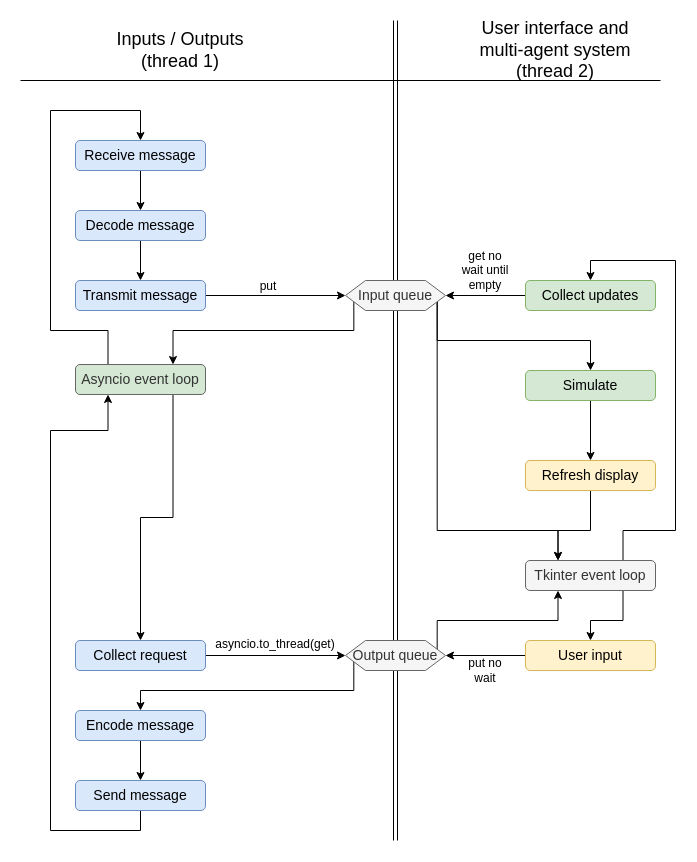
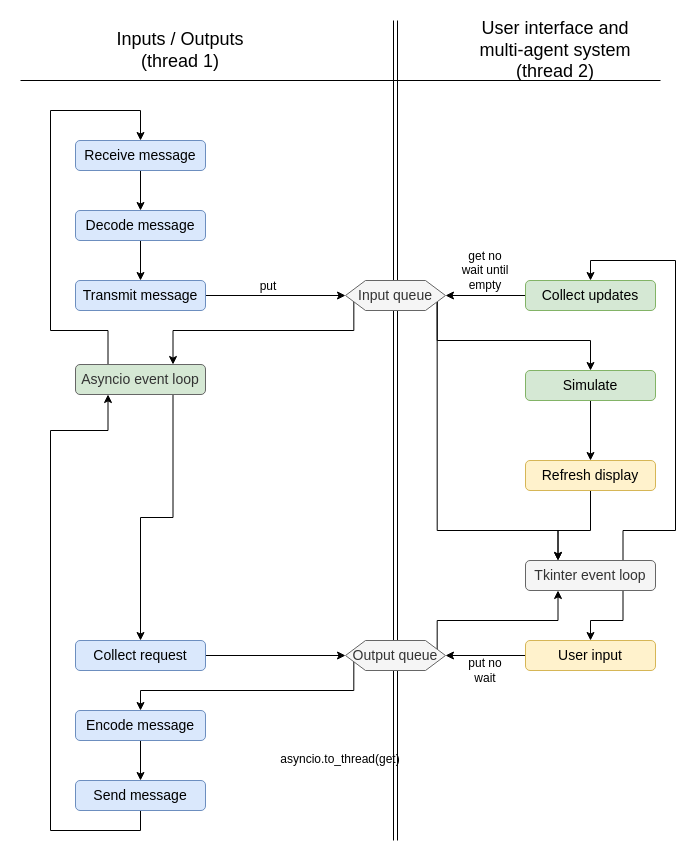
node "asyncio.to_thread(get)": moved (276, 645) -> (341, 760)
